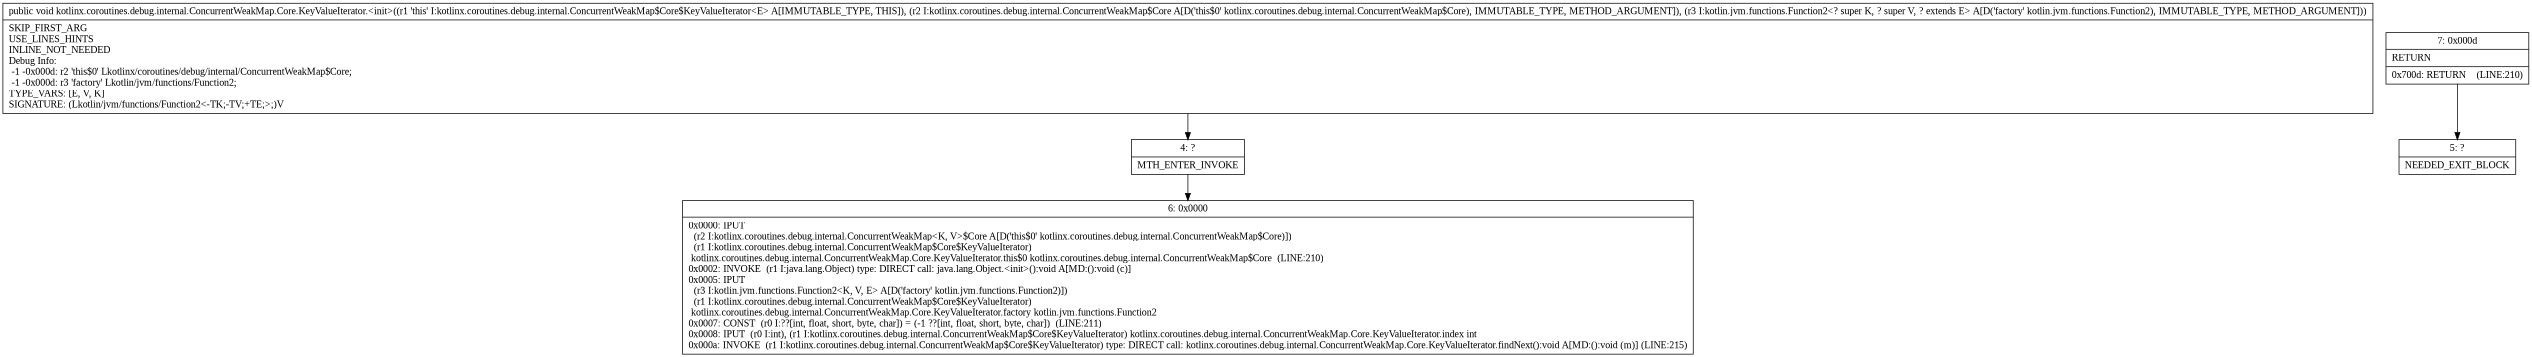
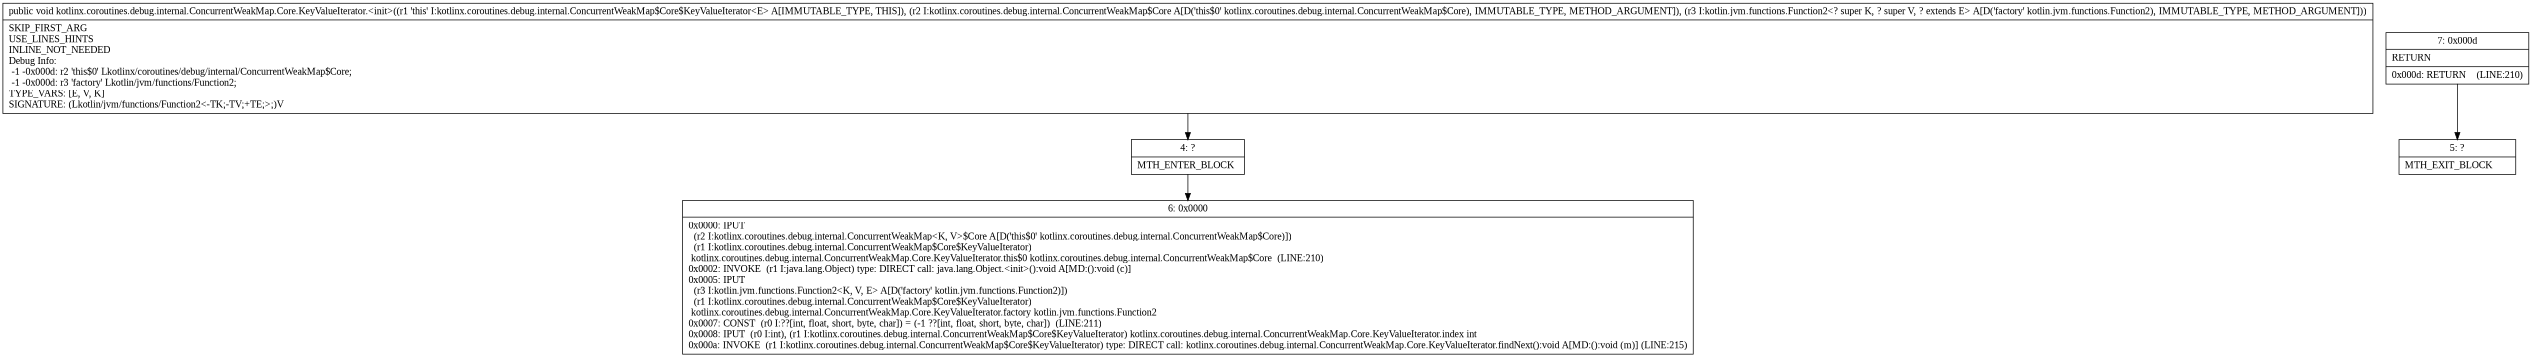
node "7: 0x000d": text "0x700d: RETURN    (LINE:210)" -> "0x000d: RETURN    (LINE:210)"
node "4: ?": text "MTH_ENTER_INVOKE" -> "MTH_ENTER_BLOCK"
node "5: ?": text "NEEDED_EXIT_BLOCK" -> "MTH_EXIT_BLOCK"
